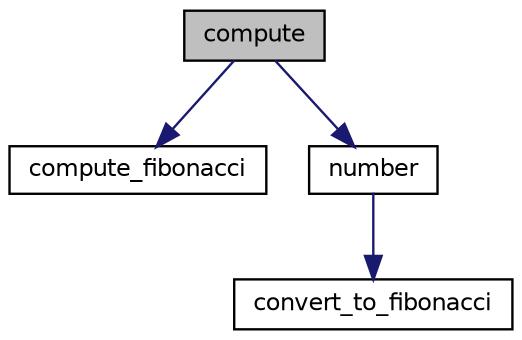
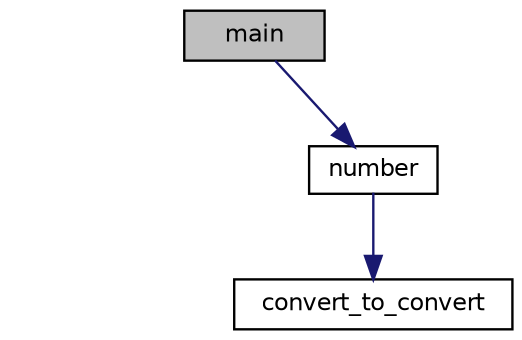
node "compute": label "compute" -> "main"
node "compute_fibonacci": removed
node "convert_to_fibonacci": label "convert_to_fibonacci" -> "convert_to_convert"
